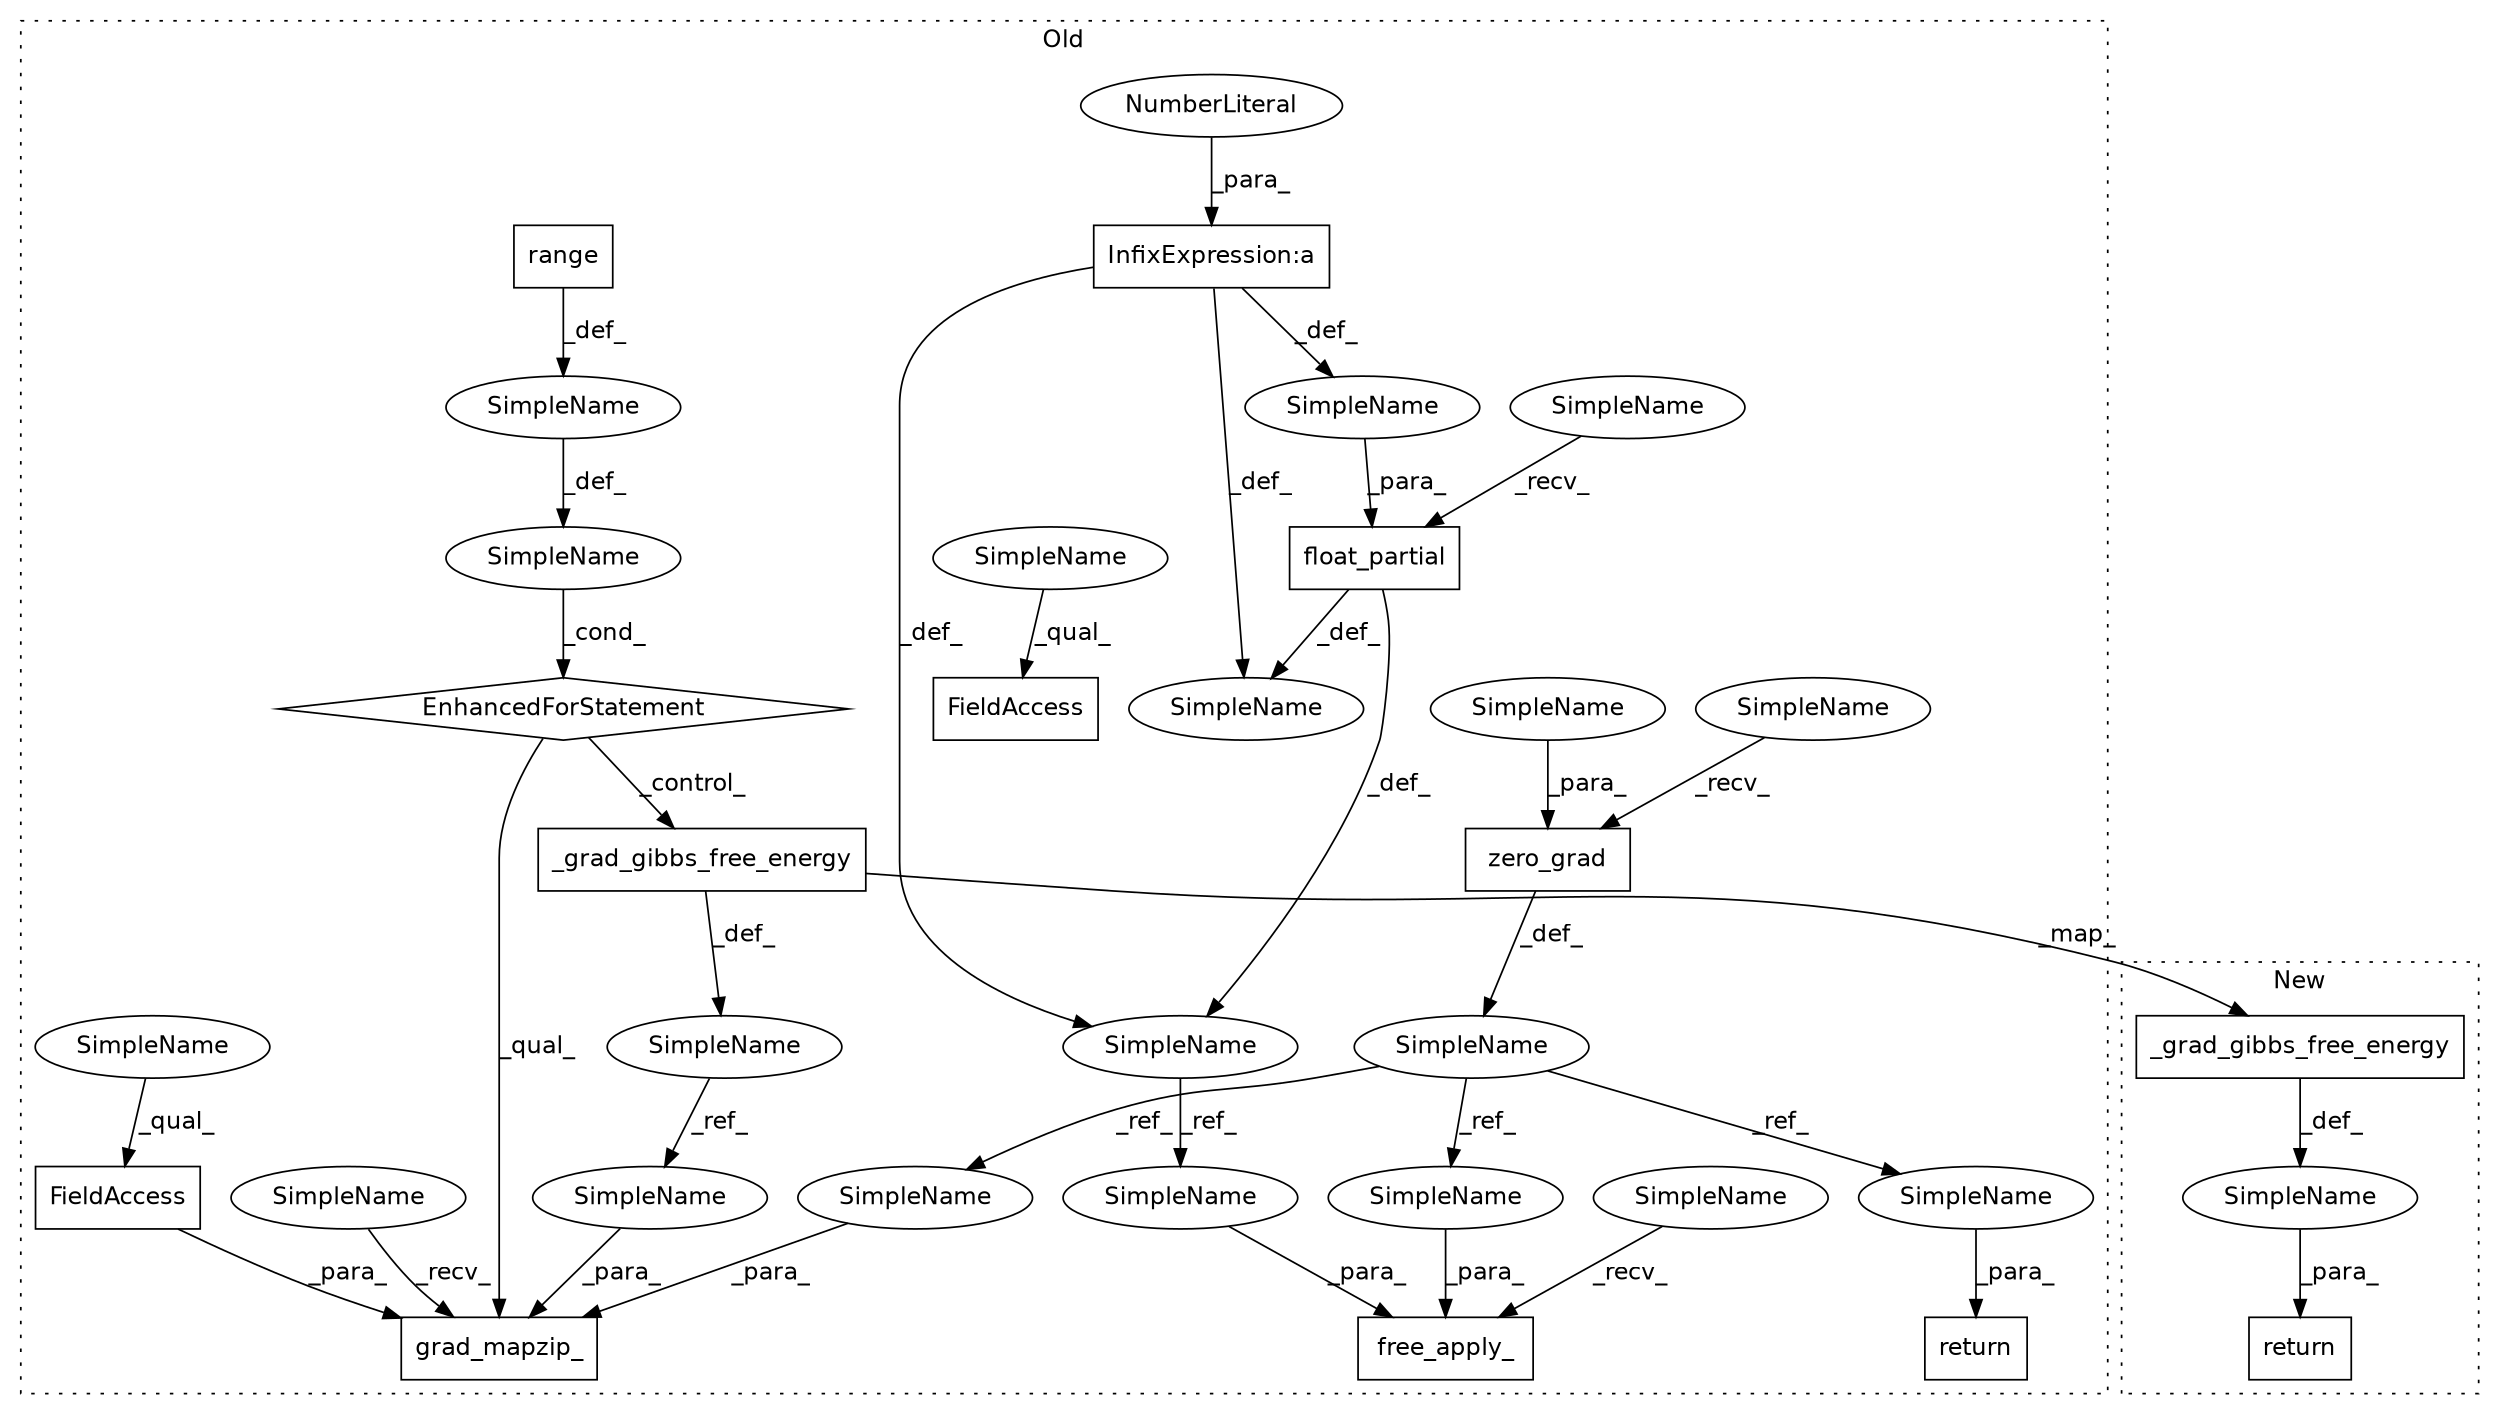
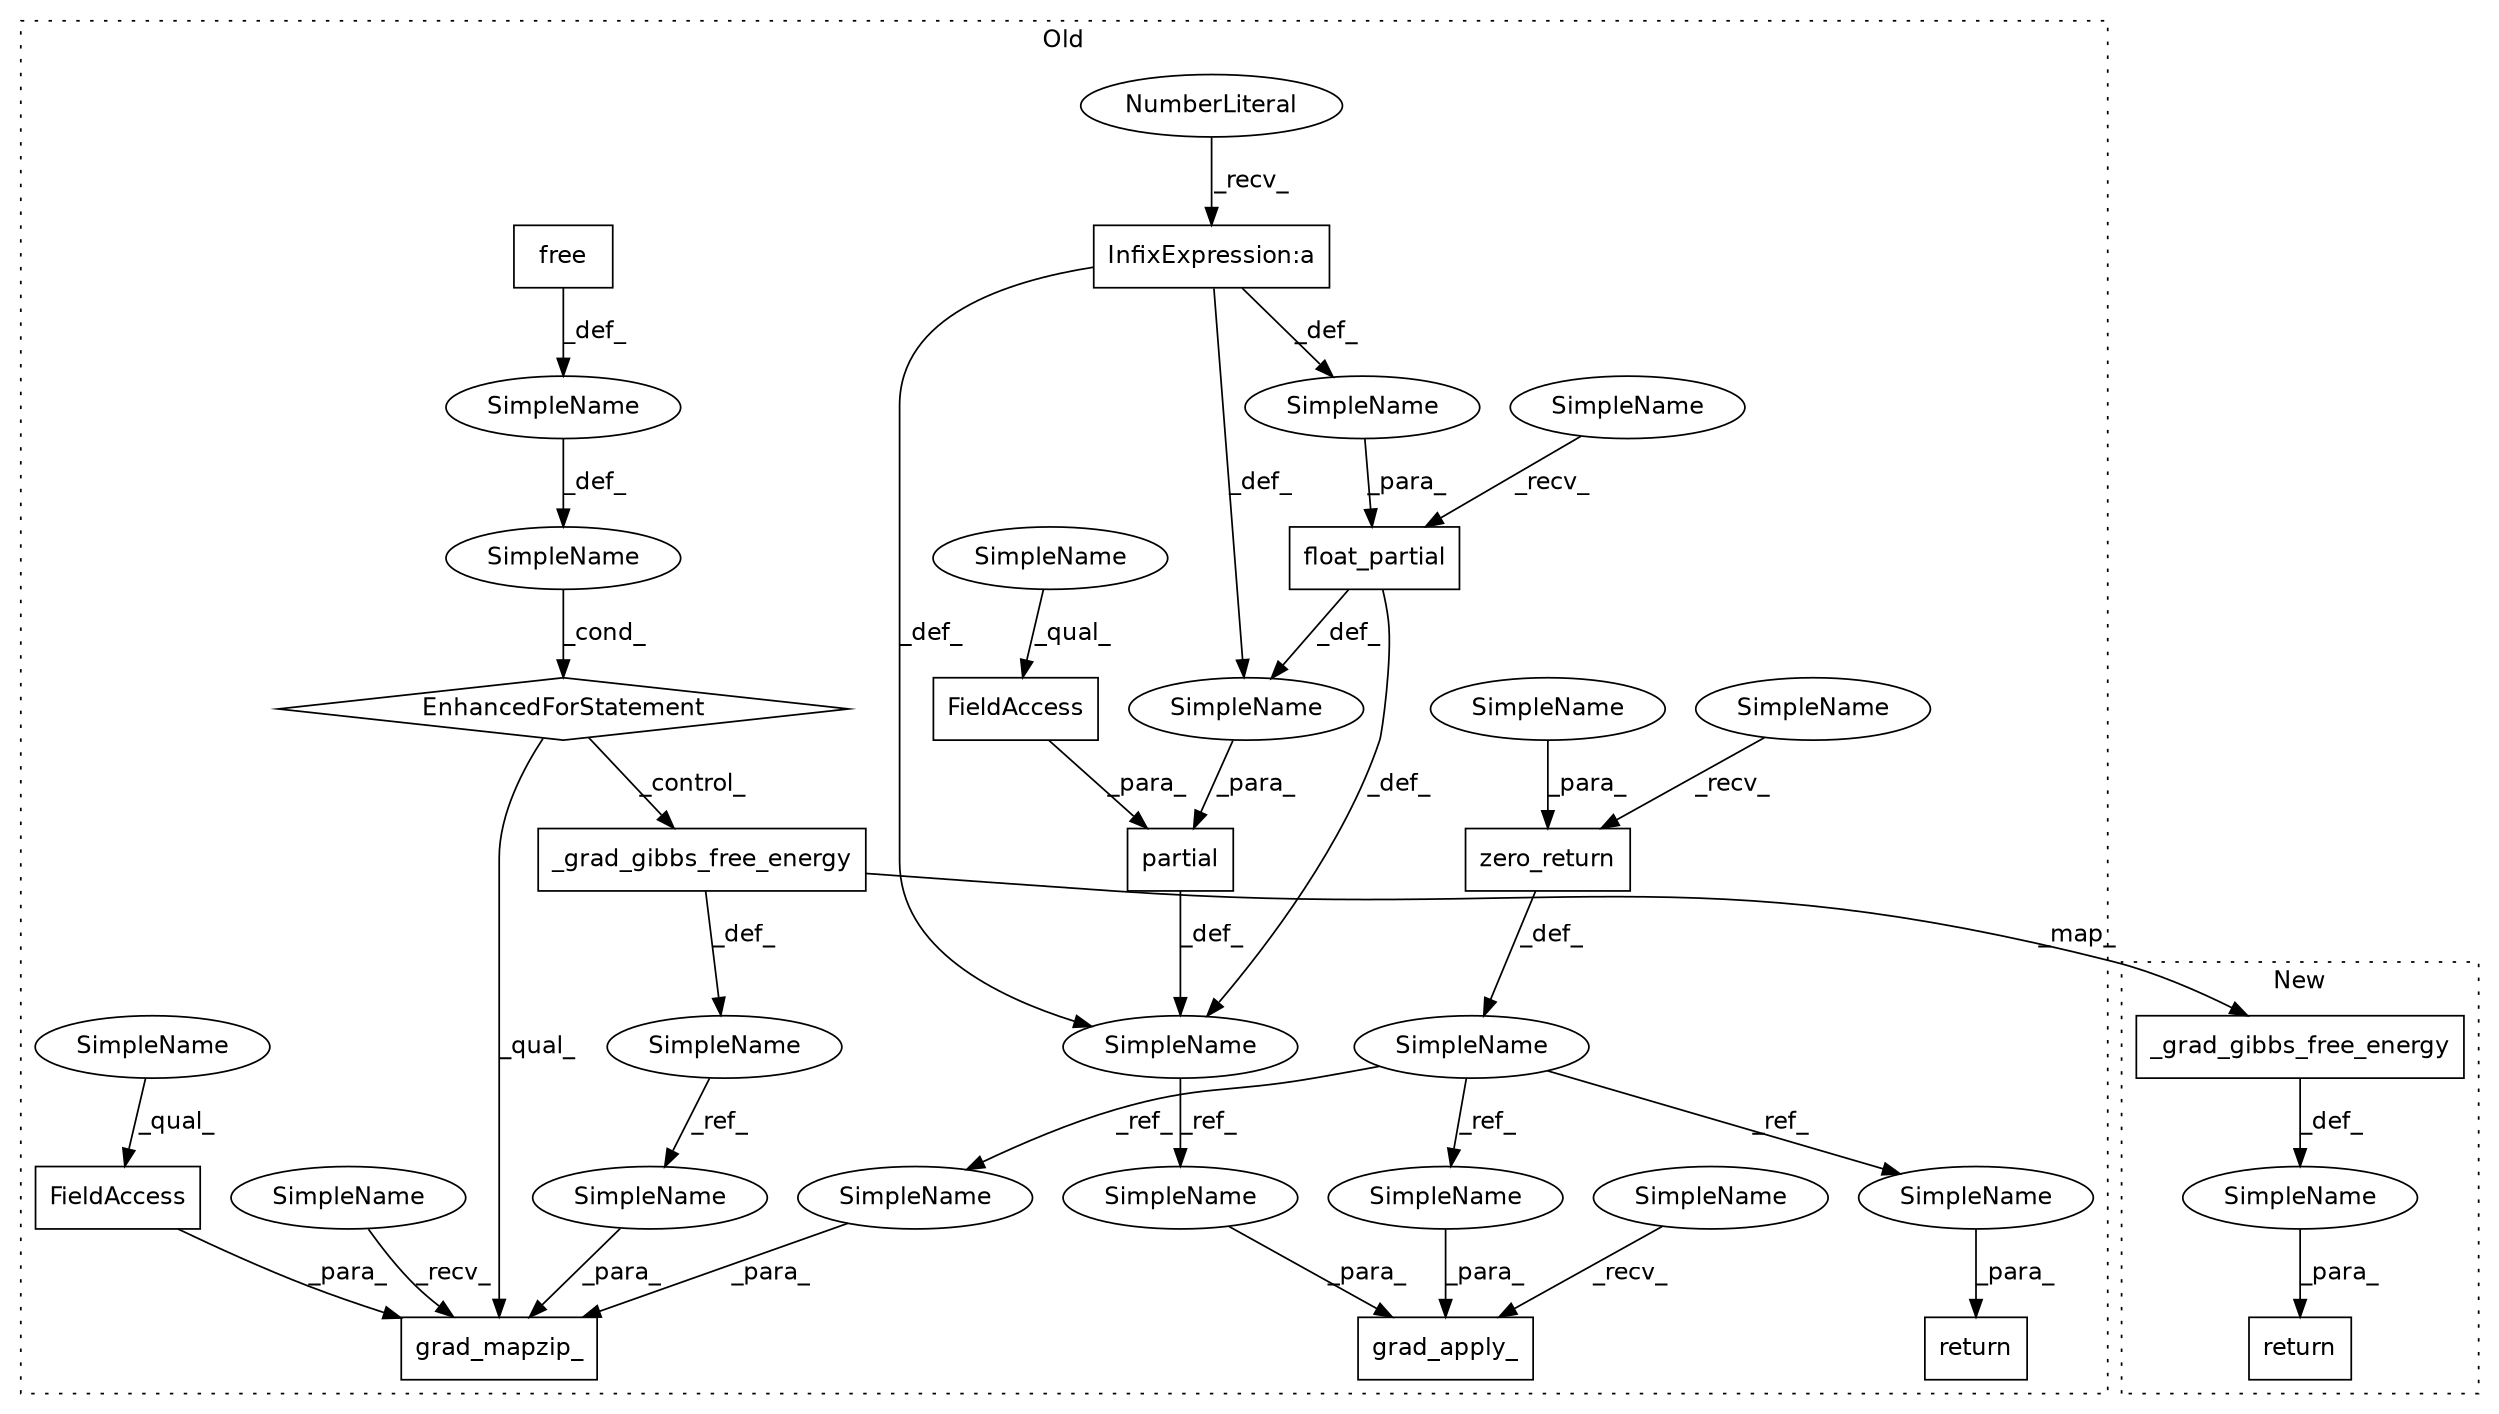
edge "NumberLiteral" -> "InfixExpression:a": label "_para_" -> "_recv_"
node "range": label "range" -> "free"
node "partial": added
node "zero_grad": label "zero_grad" -> "zero_return"
node "free_apply_": label "free_apply_" -> "grad_apply_"
